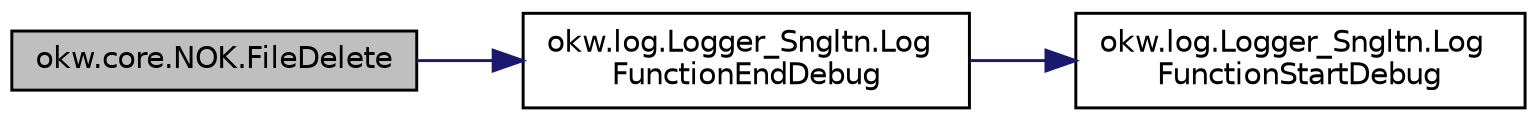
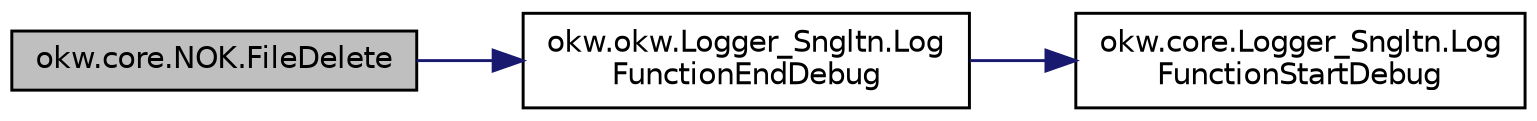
node "okw.log.Logger_Sngltn.Log FunctionEndDebug": label "okw.log.Logger_Sngltn.Log FunctionEndDebug" -> "okw.okw.Logger_Sngltn.Log FunctionEndDebug"
node "okw.log.Logger_Sngltn.Log FunctionStartDebug": label "okw.log.Logger_Sngltn.Log FunctionStartDebug" -> "okw.core.Logger_Sngltn.Log FunctionStartDebug"
